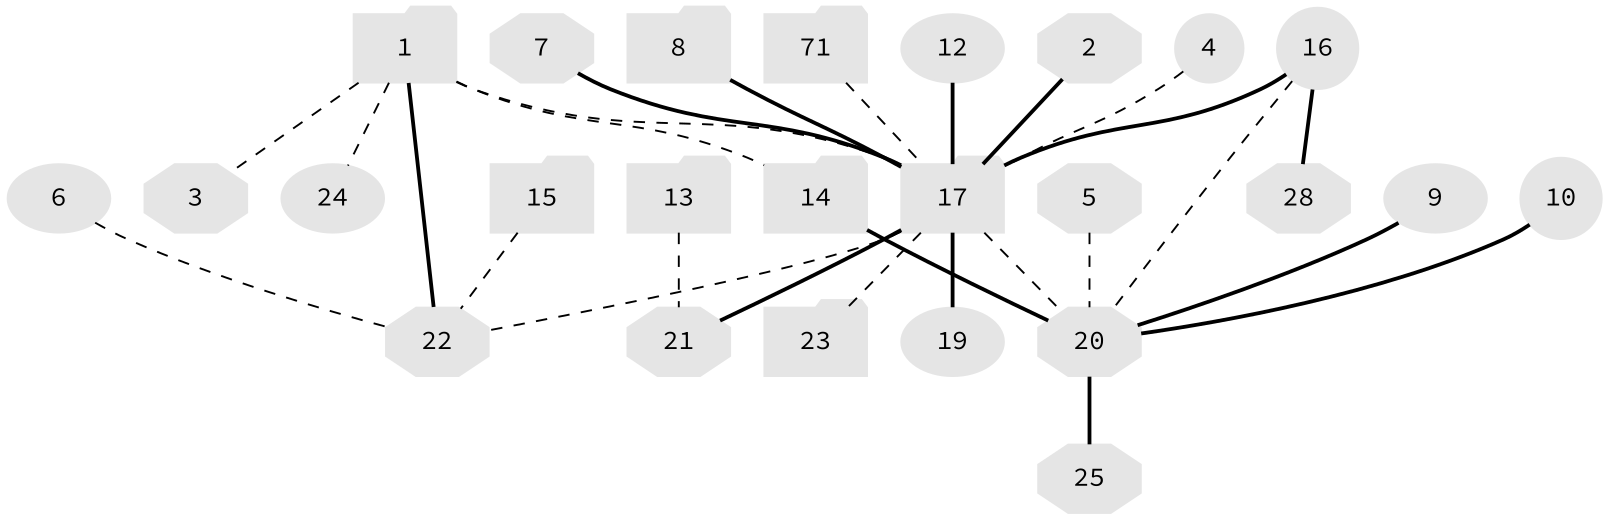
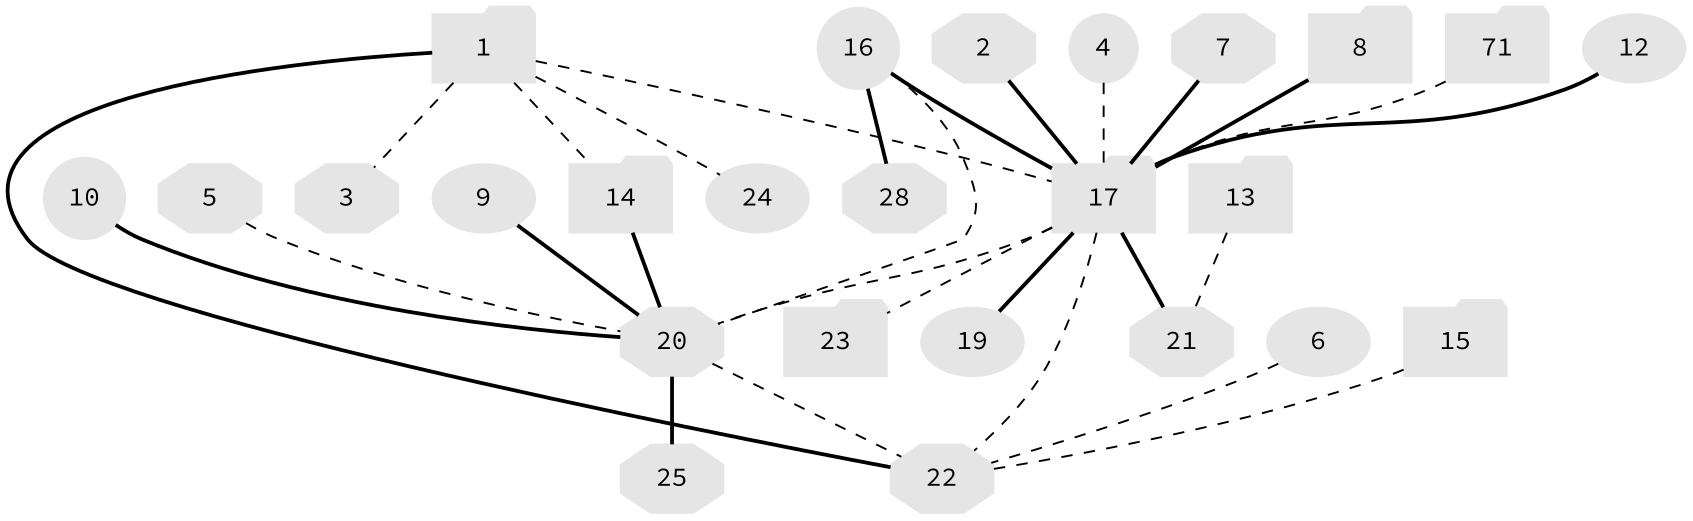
edge "20" -- "22": added
